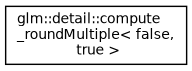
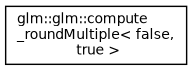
node "glm::detail::compute _roundMultiple< false, true >": label "glm::detail::compute _roundMultiple< false, true >" -> "glm::glm::compute _roundMultiple< false, true >"
